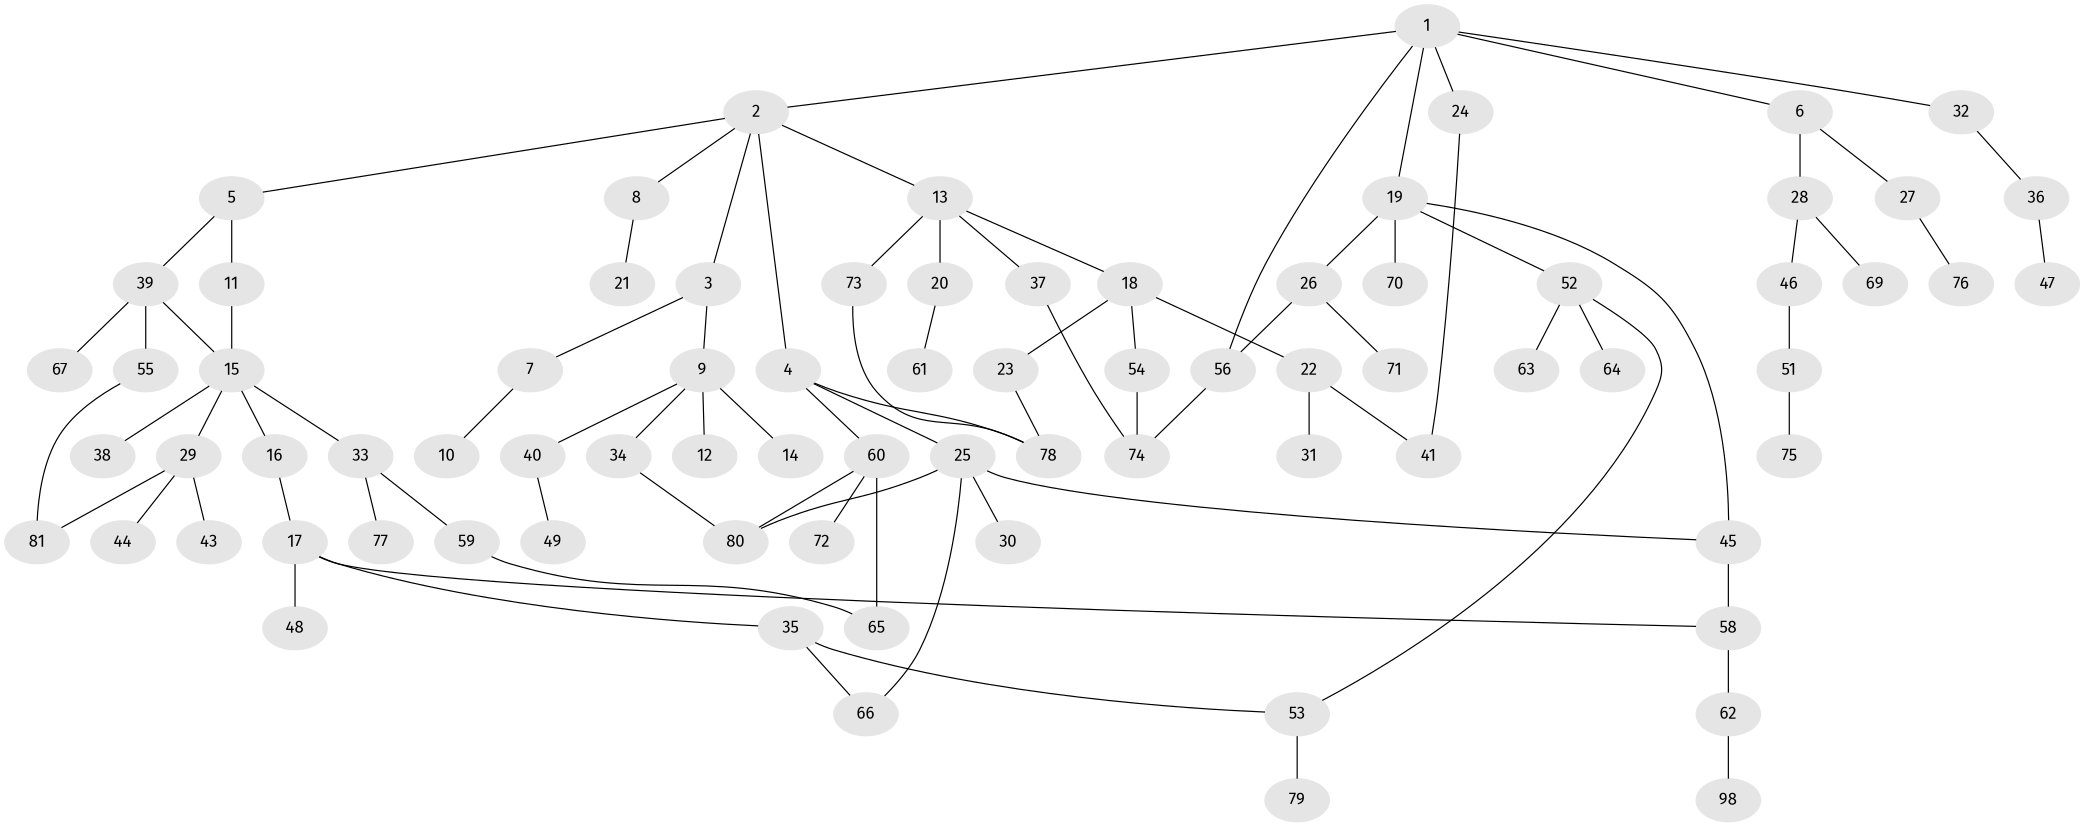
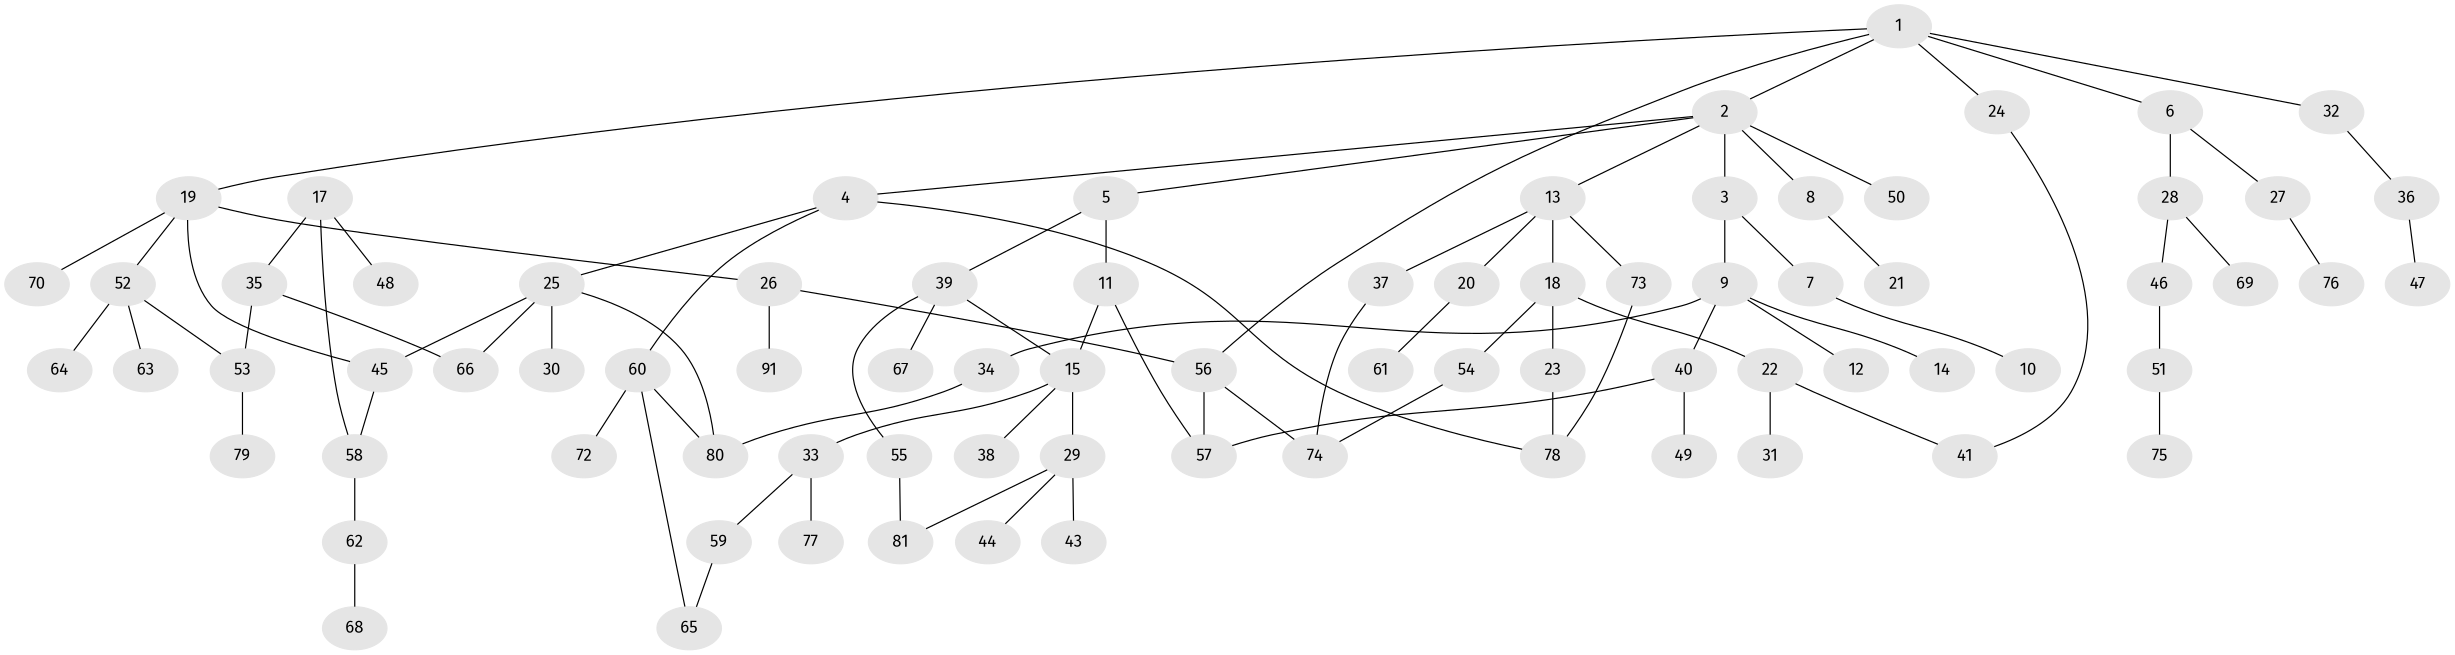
node "50": added
node "71": label "71" -> "91"
node "16": removed
node "57": added
node "98": label "98" -> "68"
